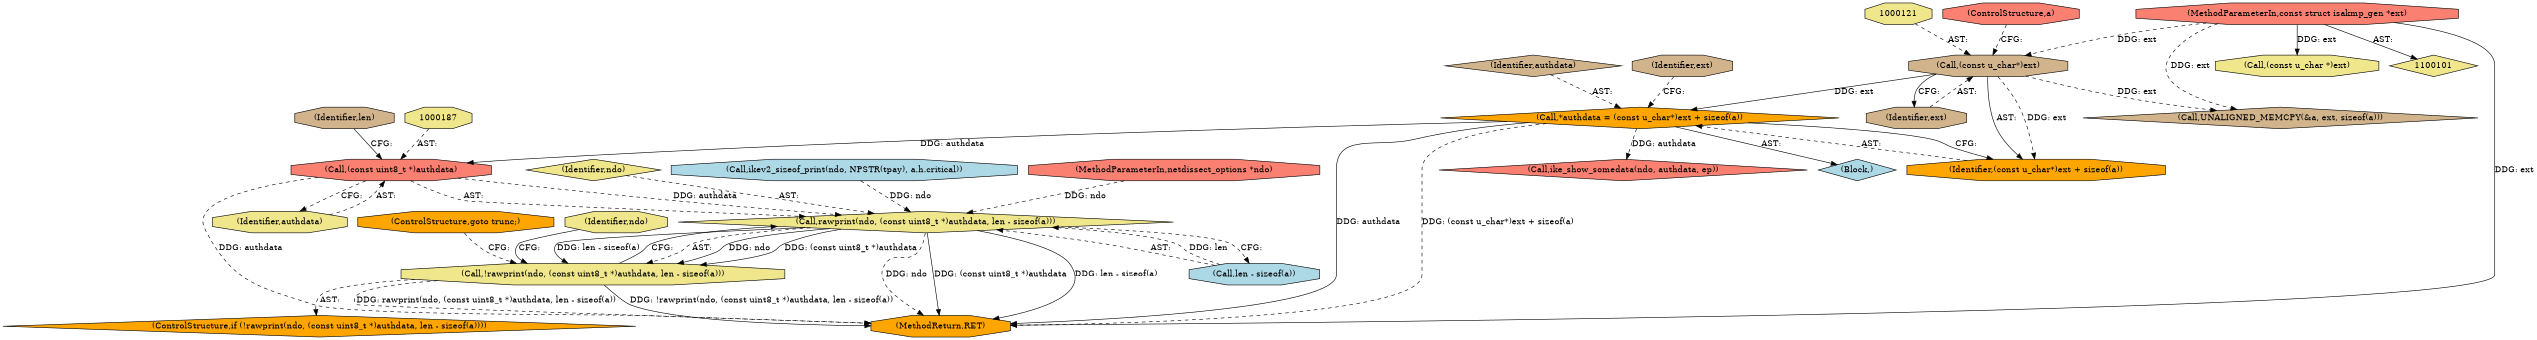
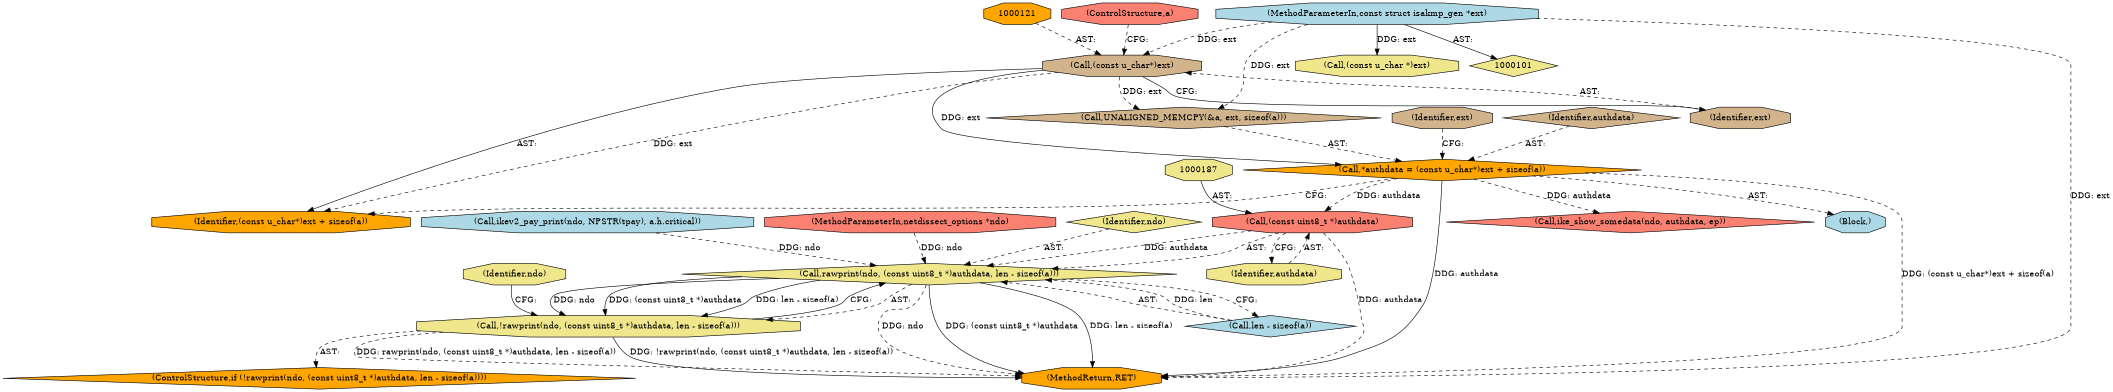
node "1000121": fillcolor khaki -> orange
node "(MethodParameterIn,const struct isakmp_gen *ext)": fillcolor salmon -> lightblue
node "1100101": label "1100101" -> "1000101"
node "(Identifier,len)": removed
edge "(Call,*authdata = (const u_char*)ext + sizeof(a))" -> "(Identifier,(const u_char*)ext + sizeof(a))": style solid -> dashed
edge "(Call,*authdata = (const u_char*)ext + sizeof(a))" -> "(Call,(const uint8_t *)authdata)": style solid -> dashed
edge "1000187" -> "(Call,(const uint8_t *)authdata)": style dashed -> solid
edge "(Identifier,(const u_char*)ext + sizeof(a))" -> "(Call,*authdata = (const u_char*)ext + sizeof(a))": now "(Call,UNALIGNED_MEMCPY(&a, ext, sizeof(a)))" -> "(Call,*authdata = (const u_char*)ext + sizeof(a))"
edge "(Call,*authdata = (const u_char*)ext + sizeof(a))" -> "(Block,)": style solid -> dashed
node "(Call,ikev2_sizeof_print(ndo, NPSTR(tpay), a.h.critical))": label "(Call,ikev2_sizeof_print(ndo, NPSTR(tpay), a.h.critical))" -> "(Call,ikev2_pay_print(ndo, NPSTR(tpay), a.h.critical))"
node "(Block,)": shape diamond -> octagon
node "(ControlStructure,goto trunc;)": removed
node "(Call,len - sizeof(a))": shape octagon -> diamond
edge "(MethodParameterIn,const struct isakmp_gen *ext)" -> "(MethodReturn,RET)": style solid -> dashed
